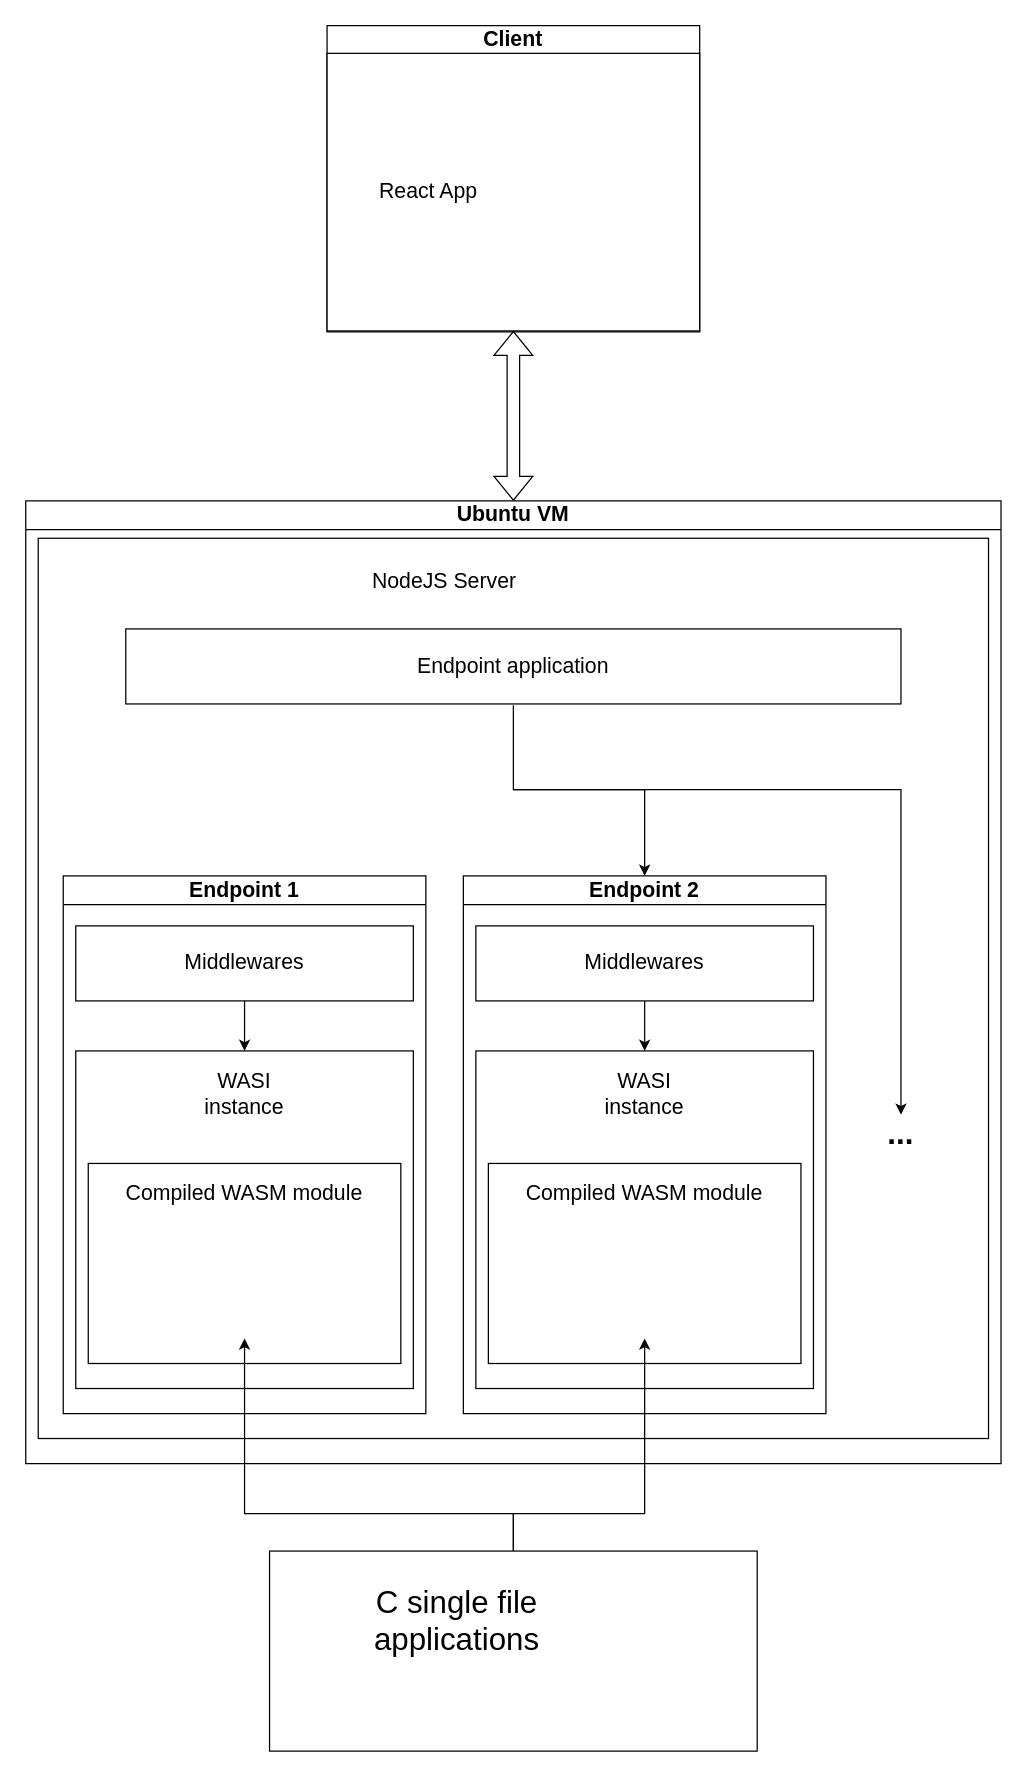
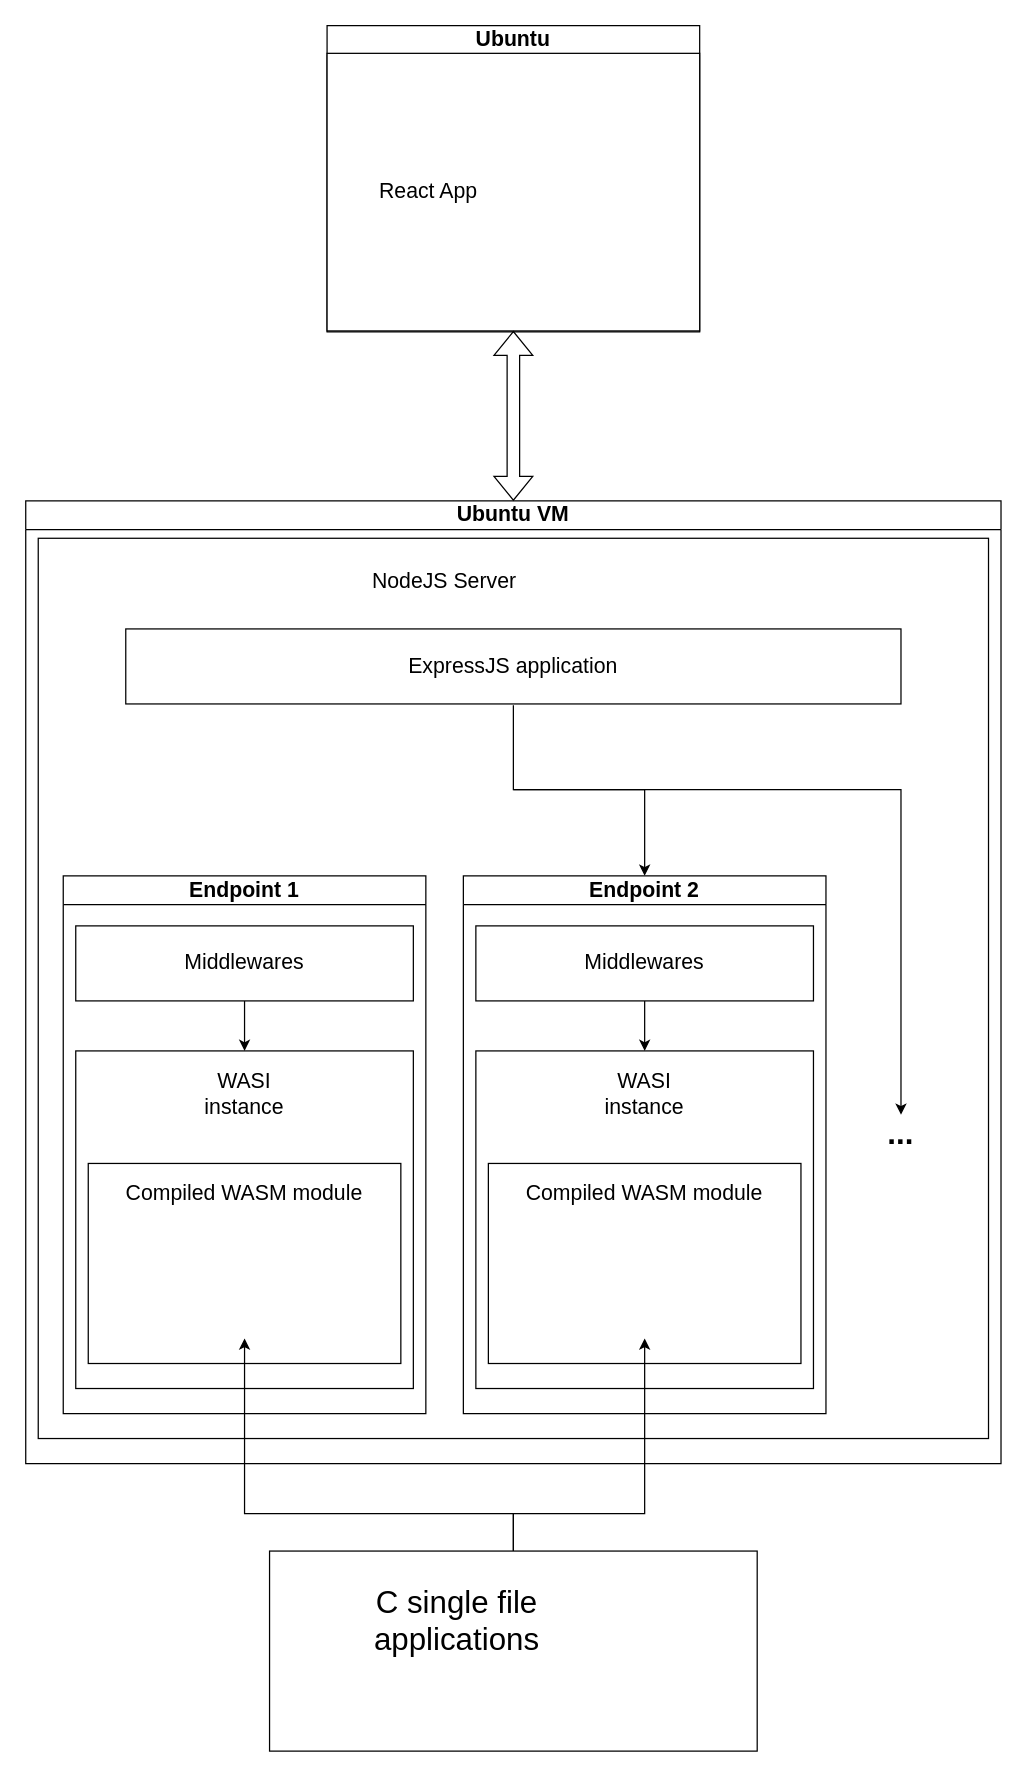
node "Client": label "Client" -> "Ubuntu"
node "Endpoint application": label "Endpoint application" -> "ExpressJS application"
